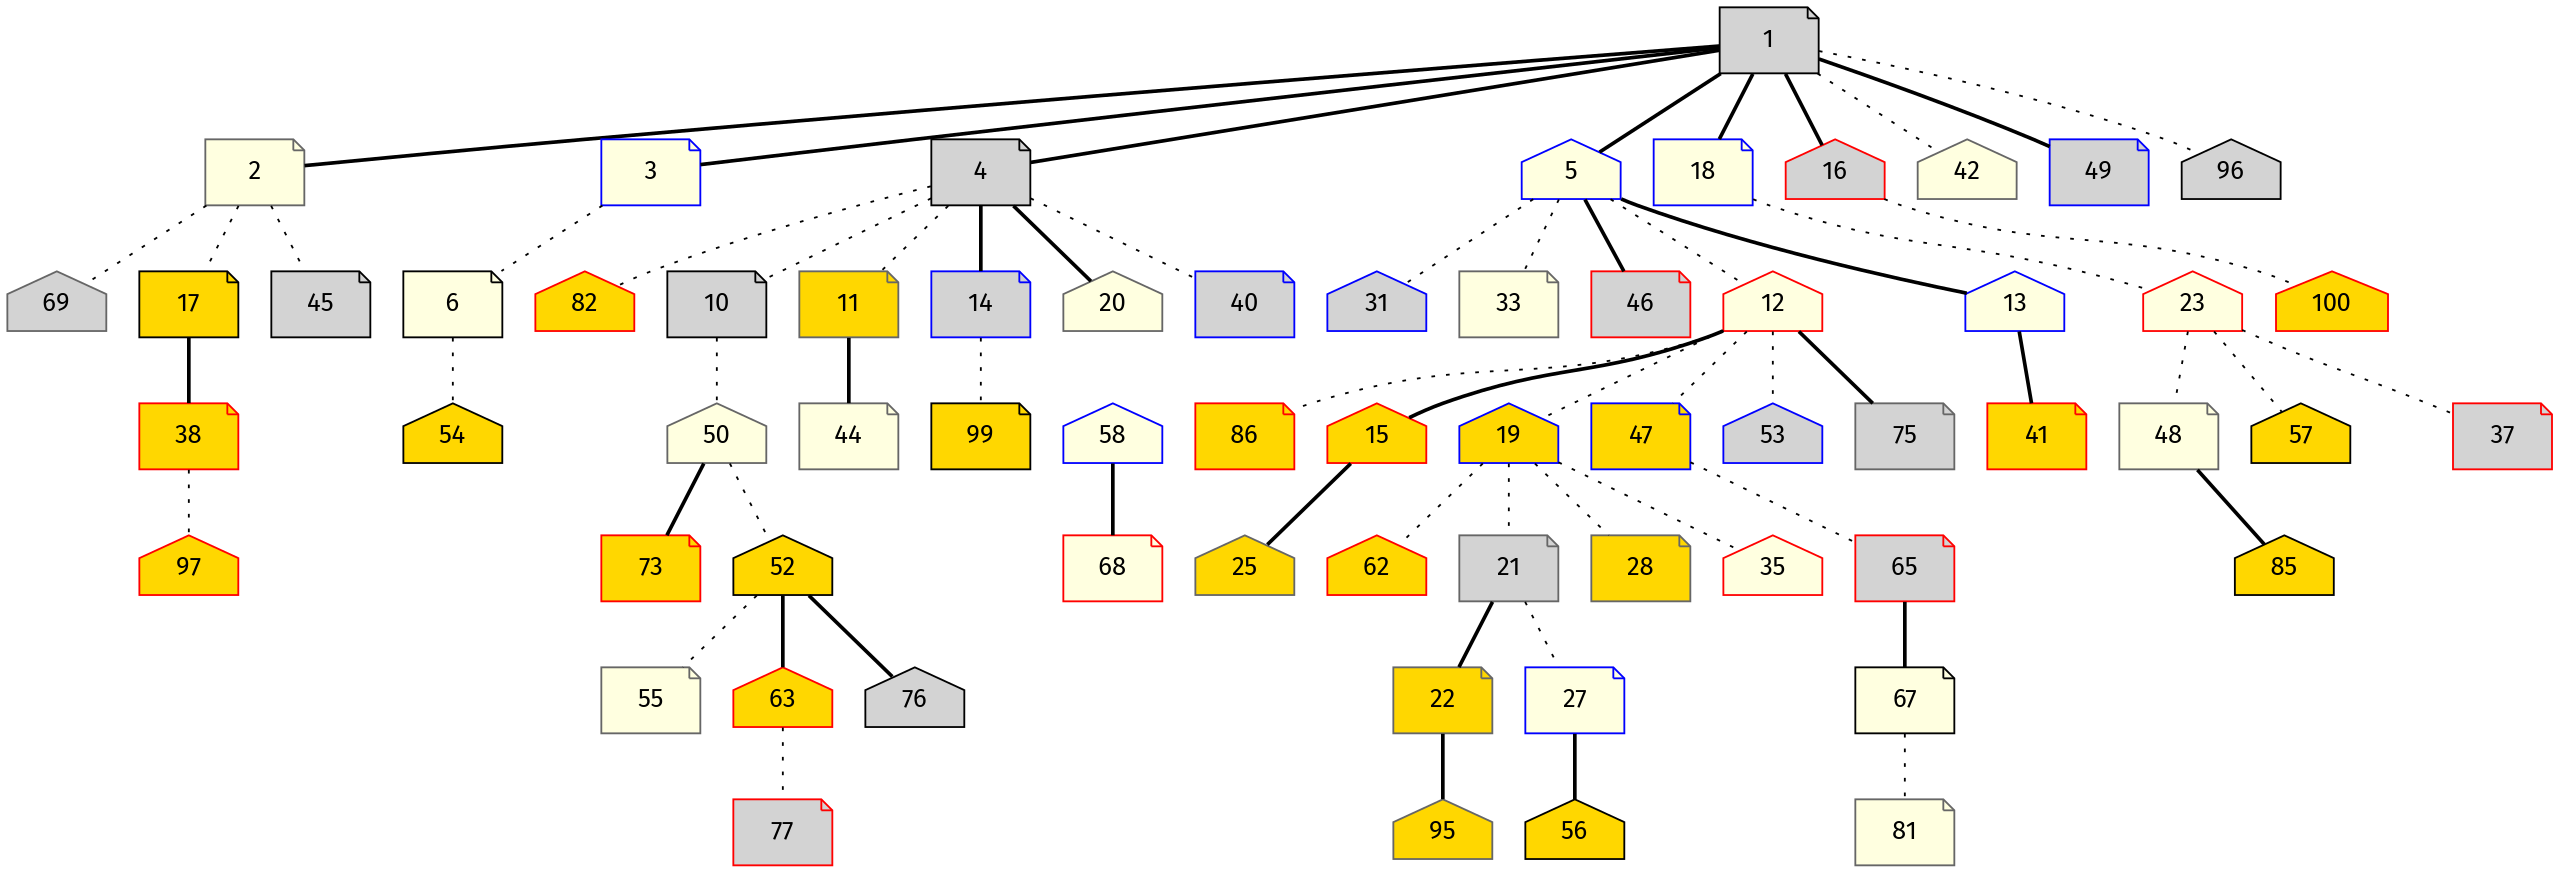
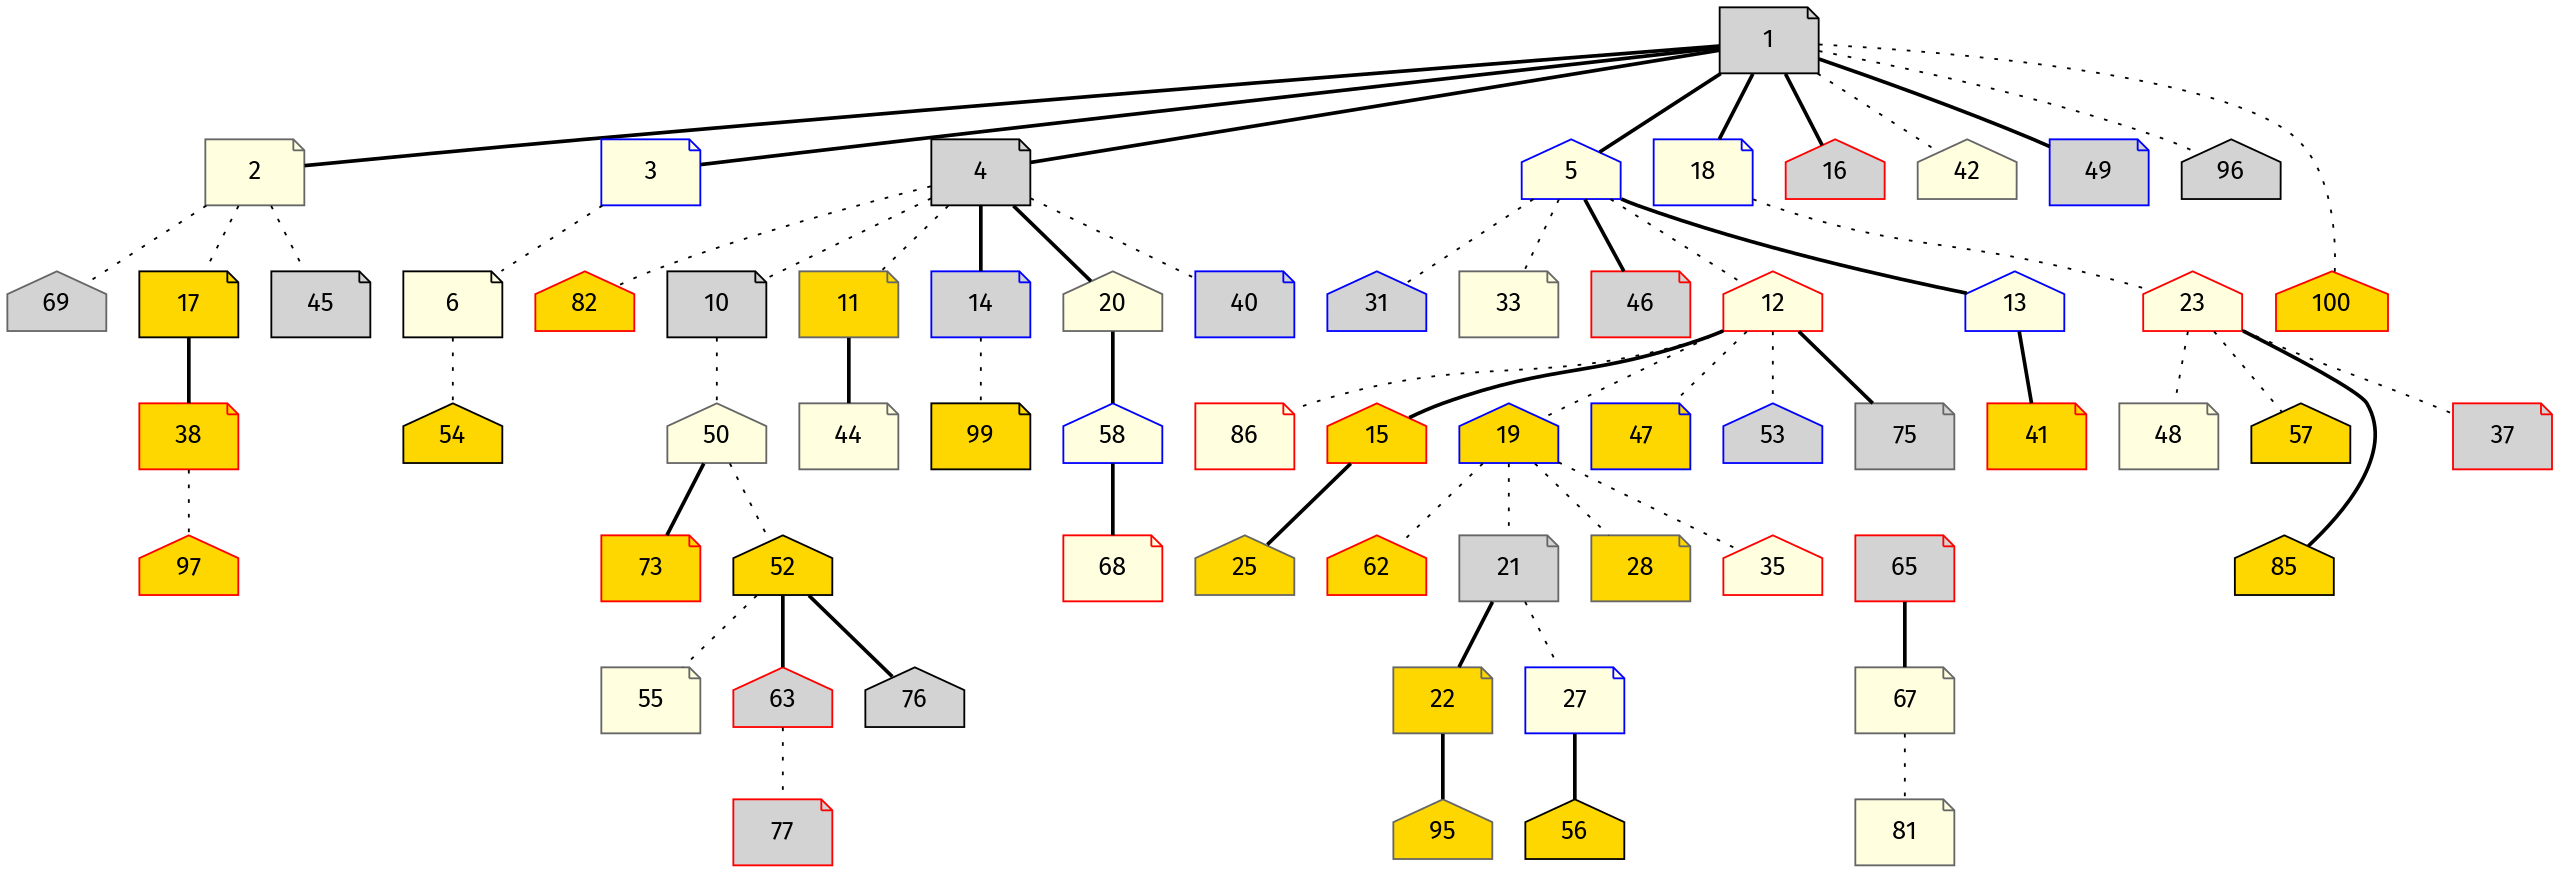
edge "16" -- "100": now "1" -- "100"
edge "20" -- "58": added
node "86": fillcolor gold -> lightyellow
edge "47" -- "65": removed
edge "48" -- "85": now "23" -- "85"
node "63": fillcolor gold -> lightgrey
node "67": color black -> gray40
